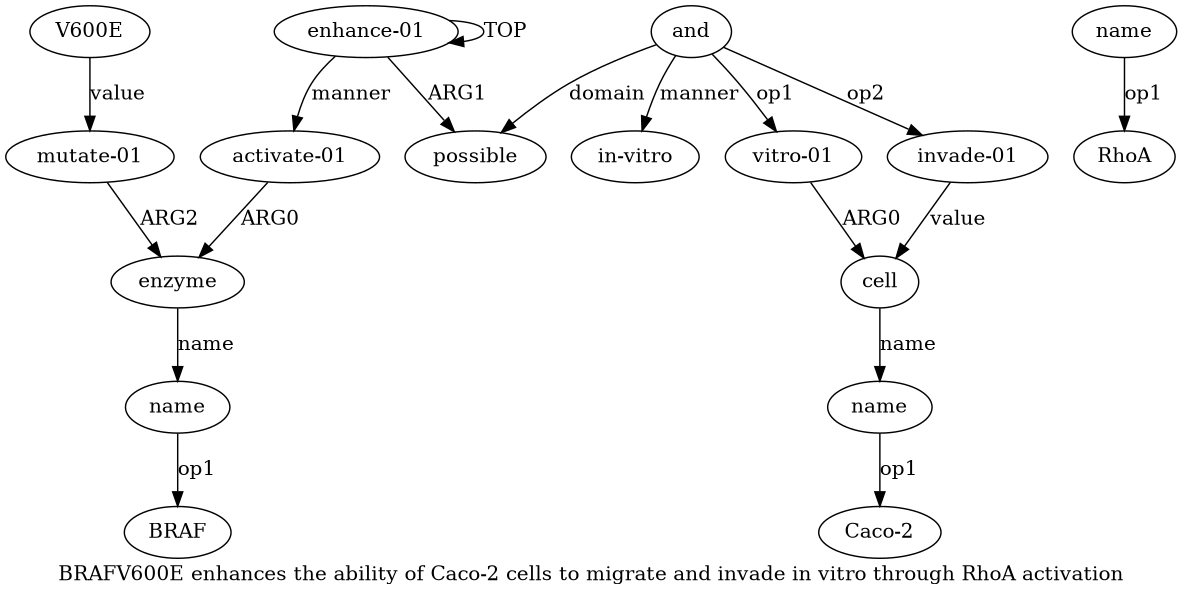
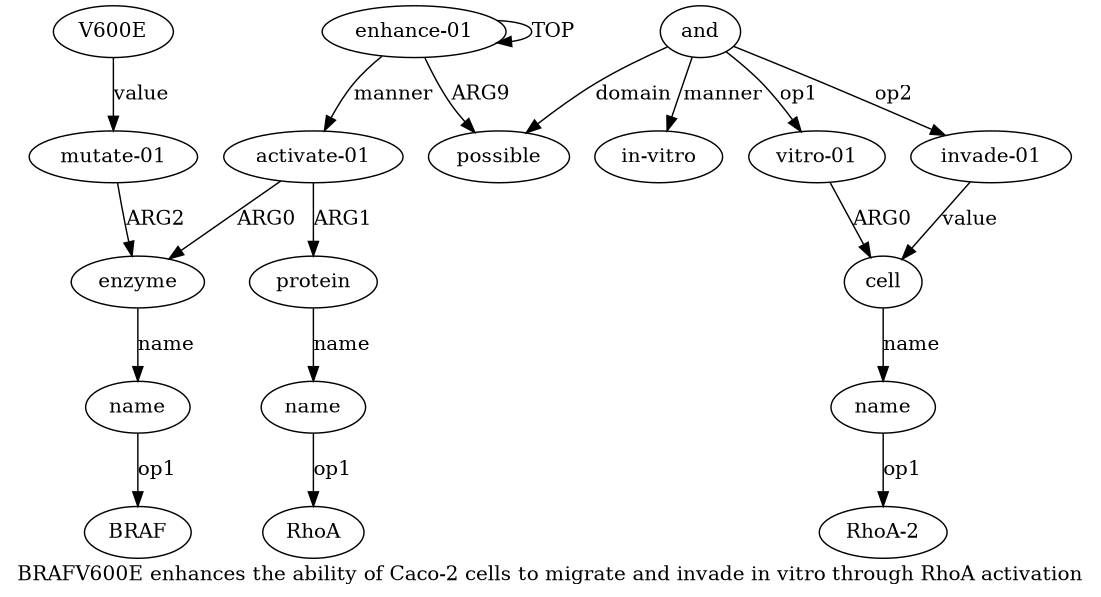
edge "enhance-01" -> "possible": label "ARG1" -> "ARG9"
node "protein": added
node "Caco-2": label "Caco-2" -> "RhoA-2"
